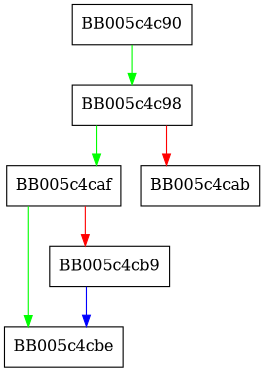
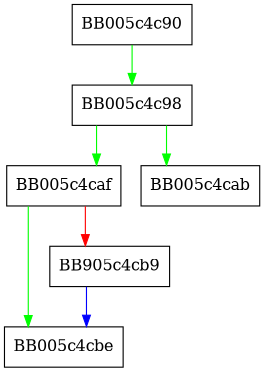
edge "BB005c4c98" -> "BB005c4cab": color red -> green
node "BB005c4cb9": label "BB005c4cb9" -> "BB905c4cb9"
